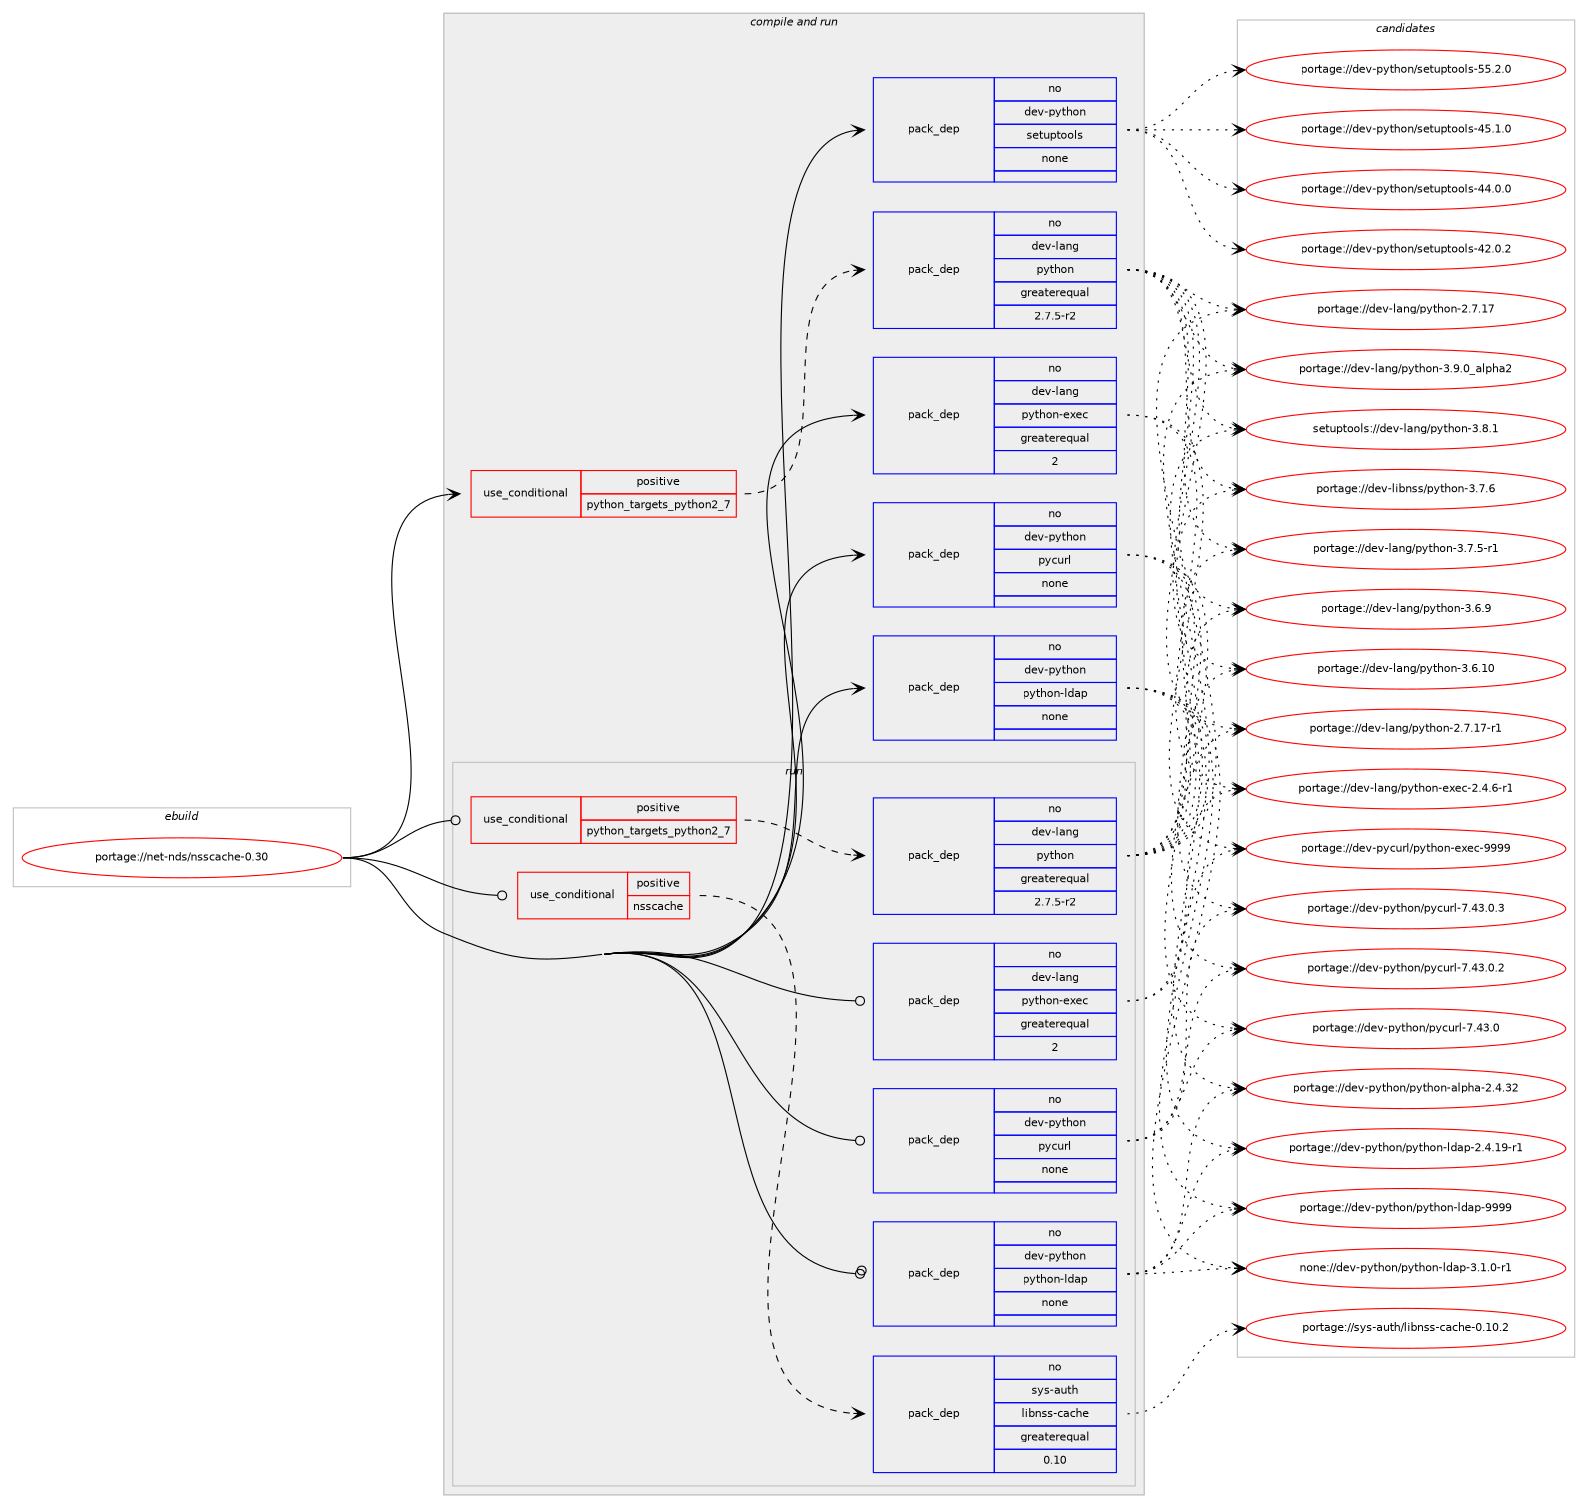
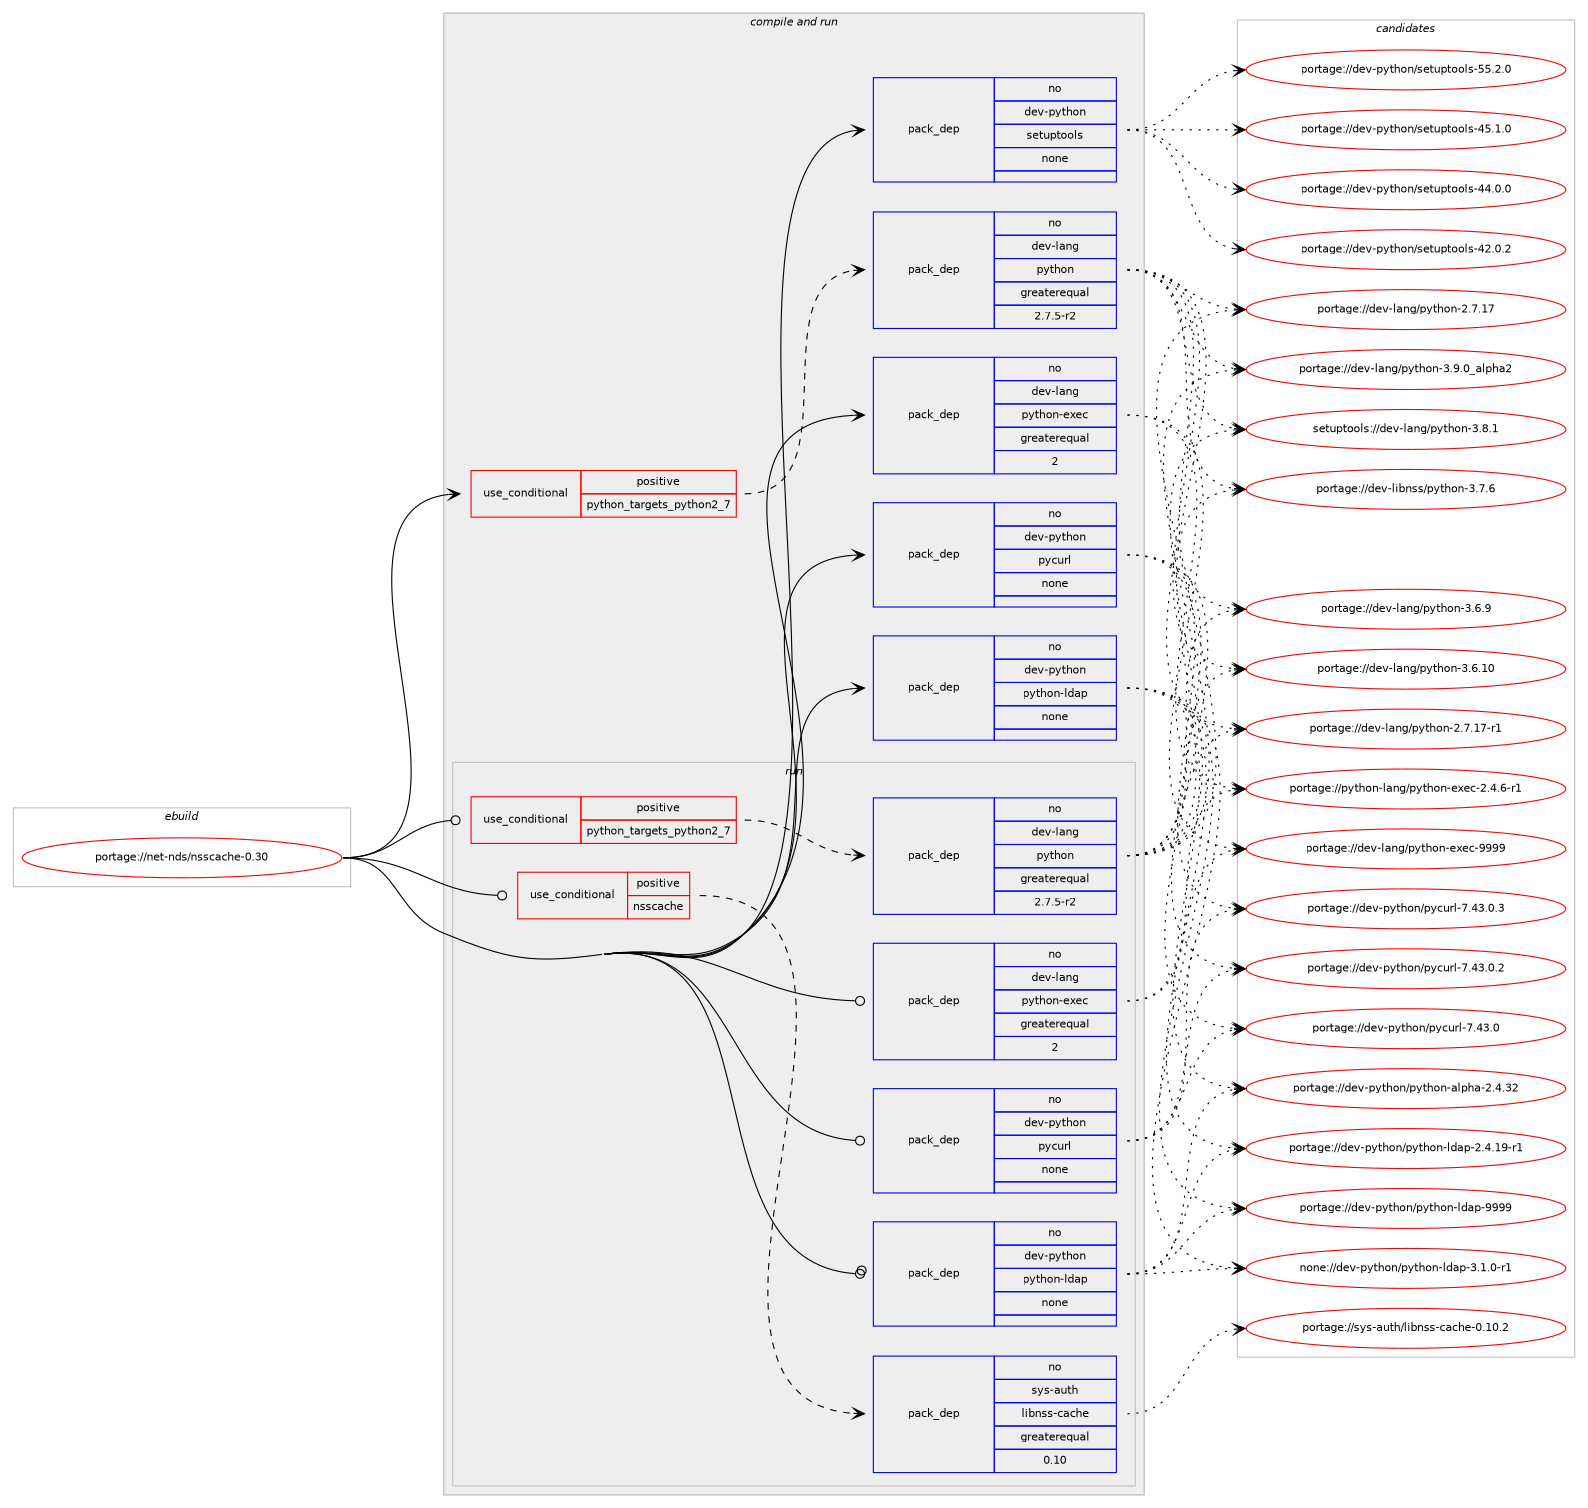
node "portage://dev-lang/python-3.7.5-r1": removed
node "portage://dev-lang/python-exec-2.4.6-r1": label "portage://dev-lang/python-exec-2.4.6-r1" -> "portage://python-lang/python-exec-2.4.6-r1"
node "portage://dev-pycurl/python-exec-9999": label "portage://dev-pycurl/python-exec-9999" -> "portage://dev-lang/python-exec-9999"
